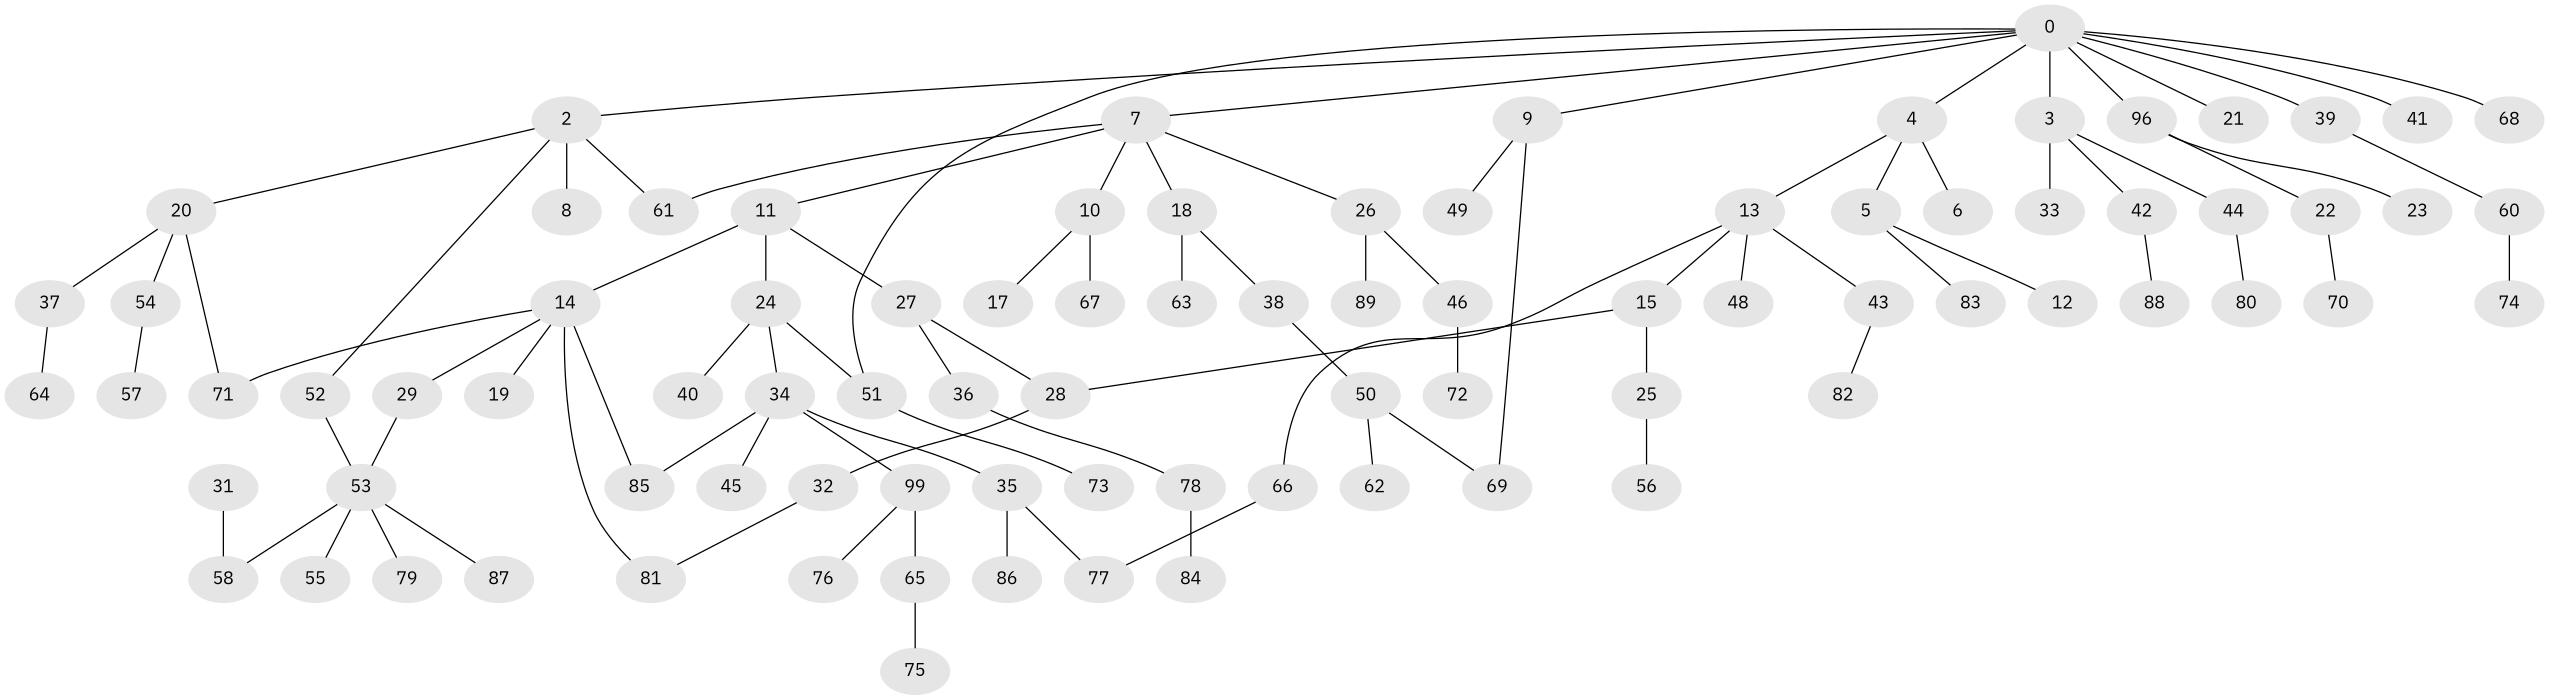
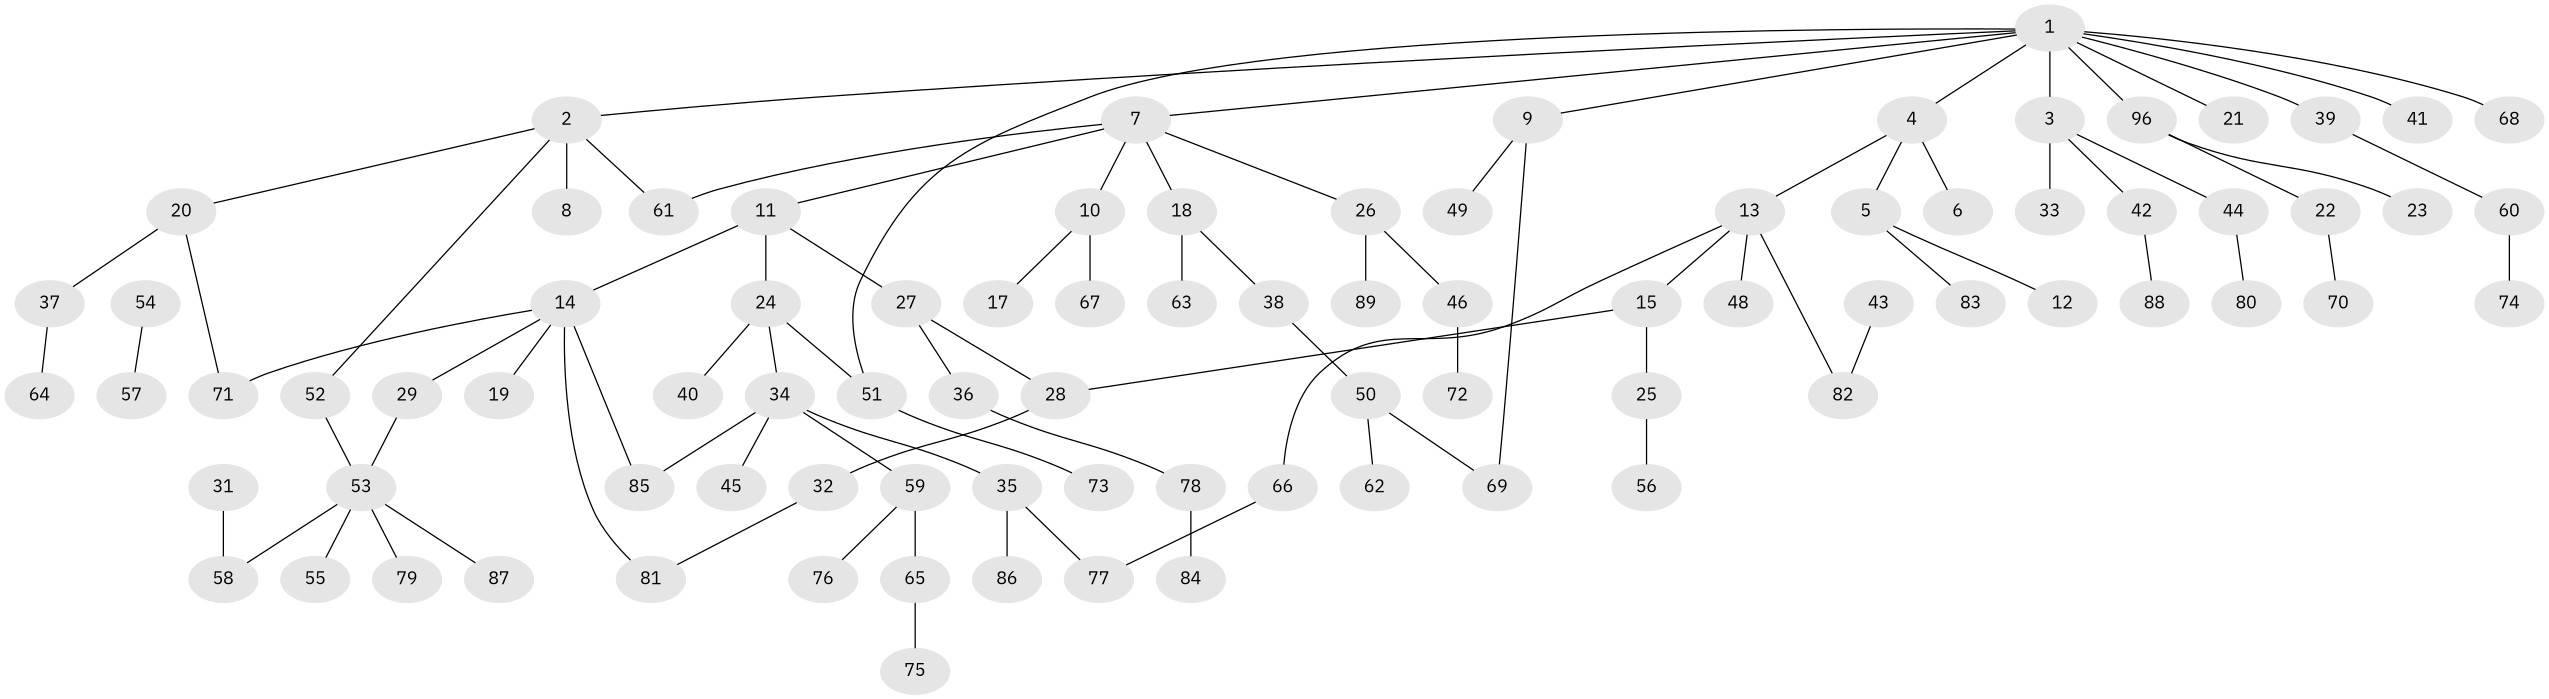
node "0": label "0" -> "1"
edge "20" -- "54": removed
edge "13" -- "43": now "13" -- "82"
node "99": label "99" -> "59"
